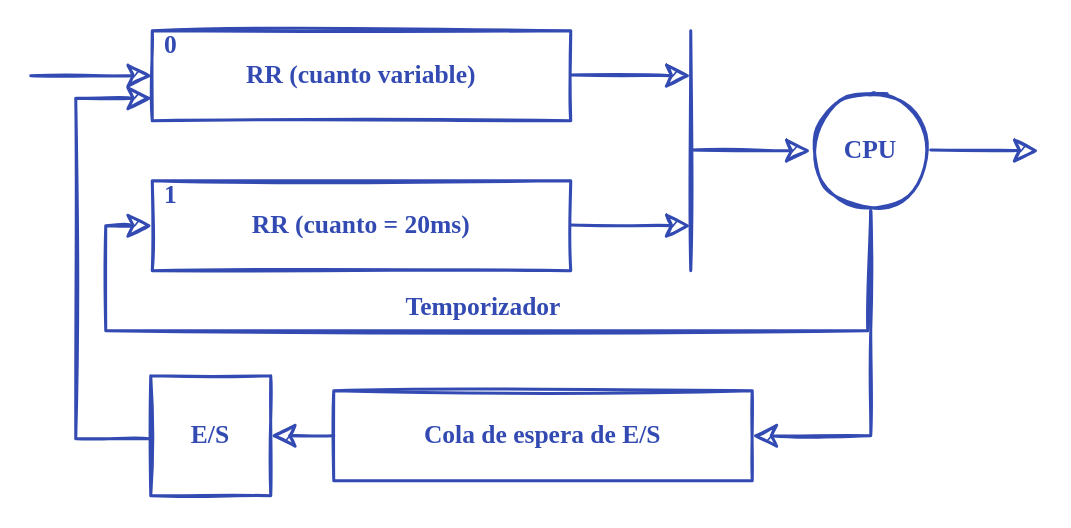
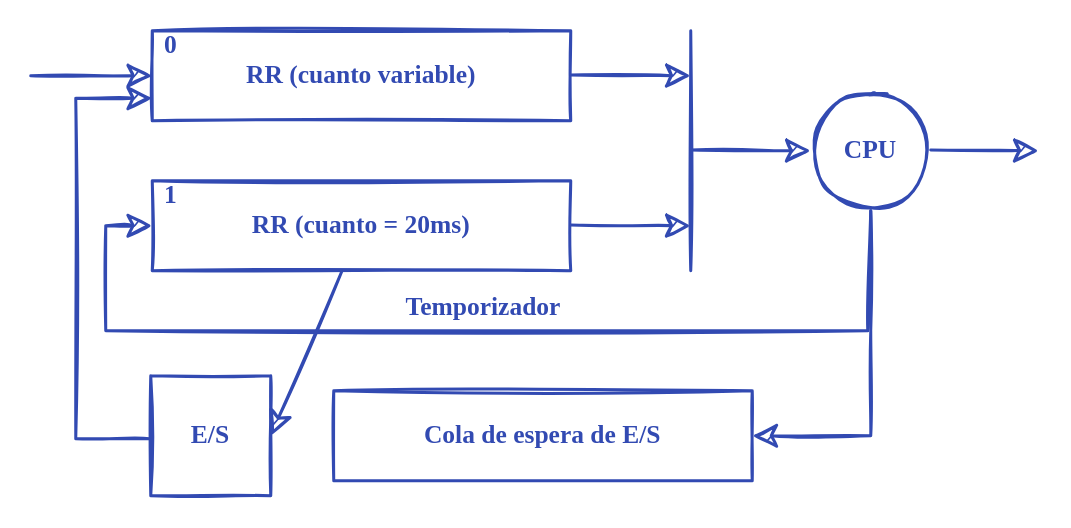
edge "Cola de espera de E/S" -> "E/S": now "RR (cuanto = 20ms)" -> "E/S"
